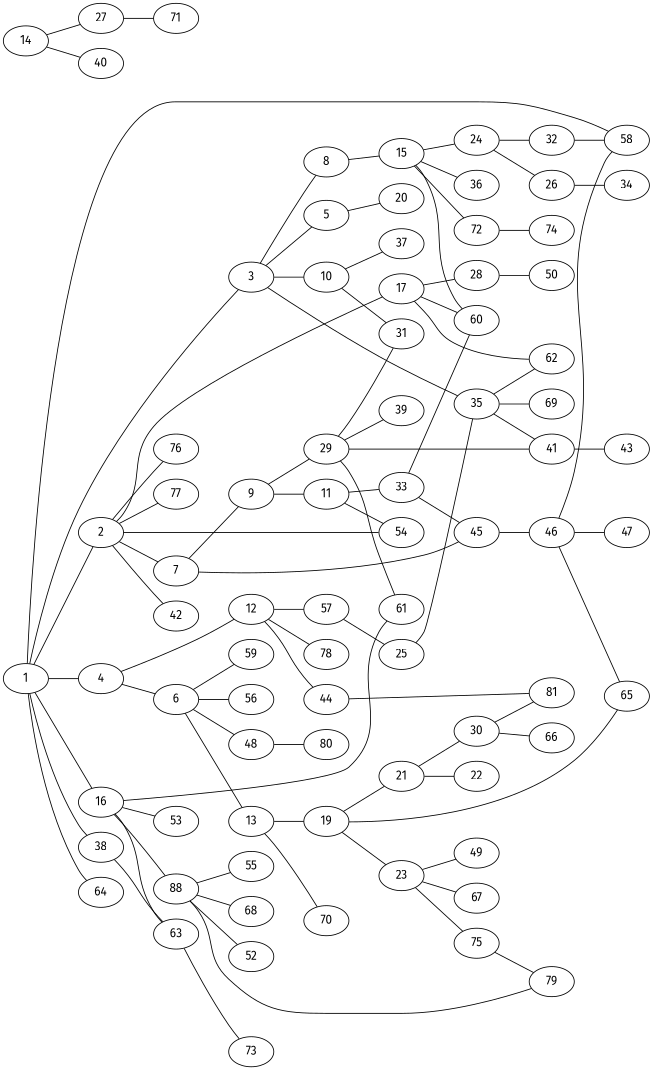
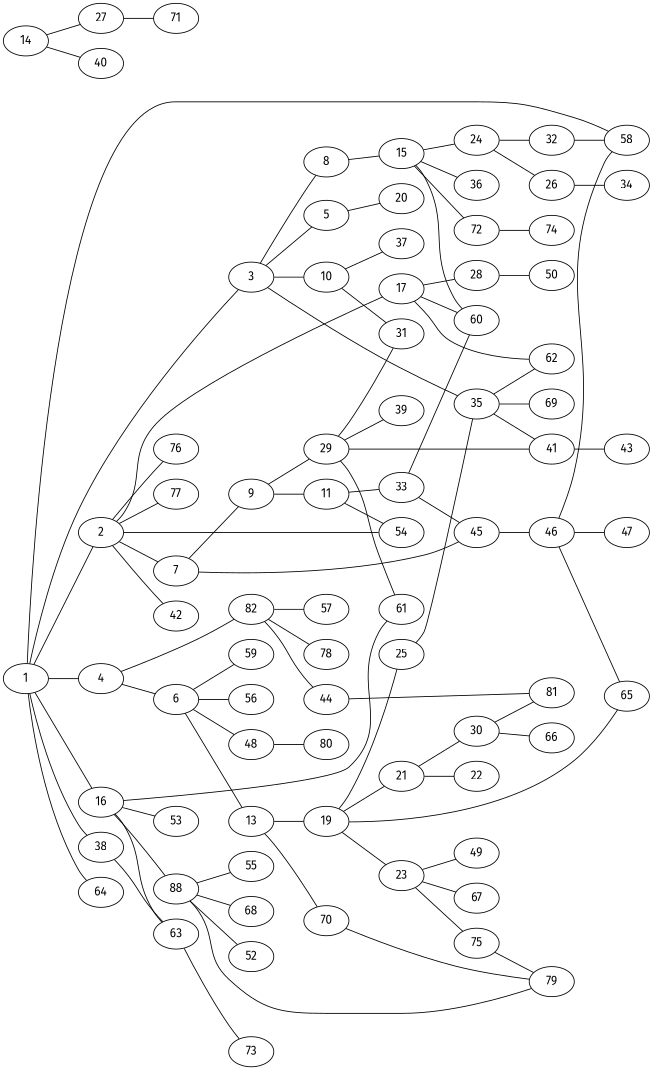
node "12": label "12" -> "82"
edge "57" -- "25": now "19" -- "25"
edge "70" -- "79": added
